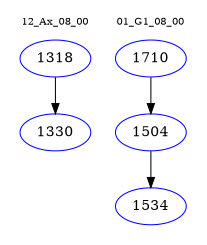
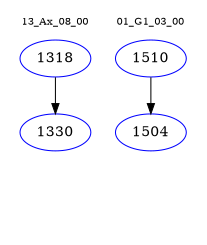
cluster "12_Ax_08_00": label "12_Ax_08_00" -> "13_Ax_08_00"
cluster "01_G1_08_00": label "01_G1_08_00" -> "01_G1_03_00"
node "1710": label "1710" -> "1510"
node "1534": removed
